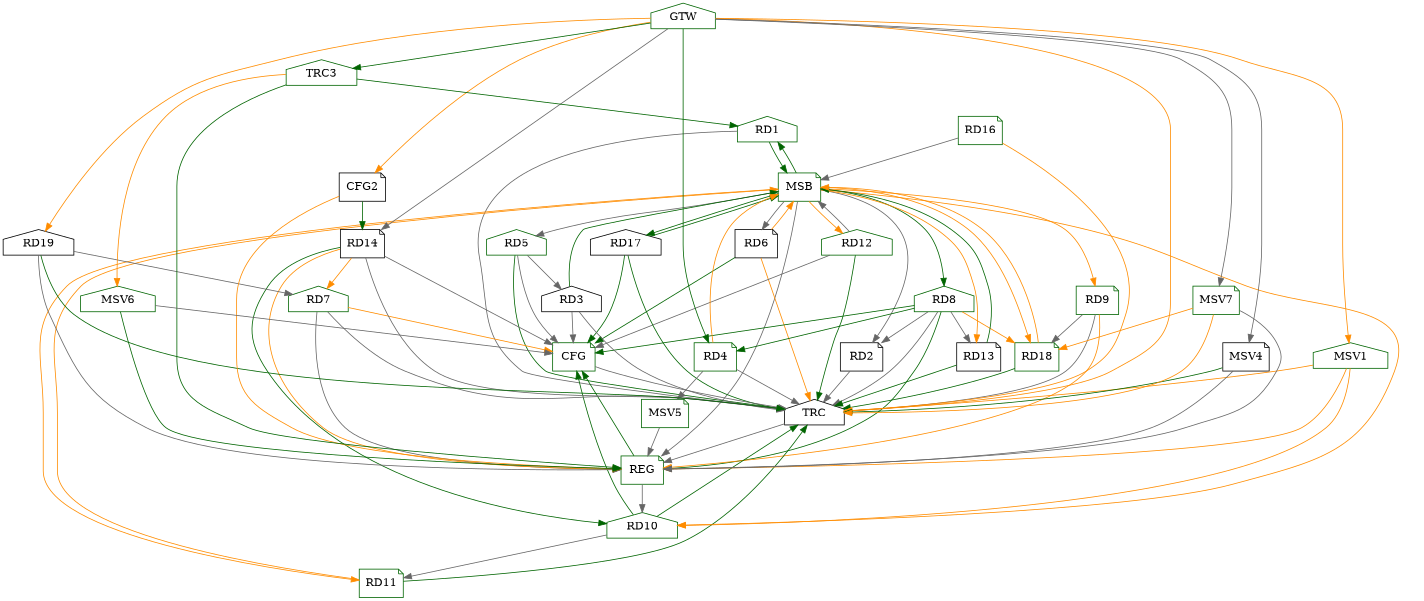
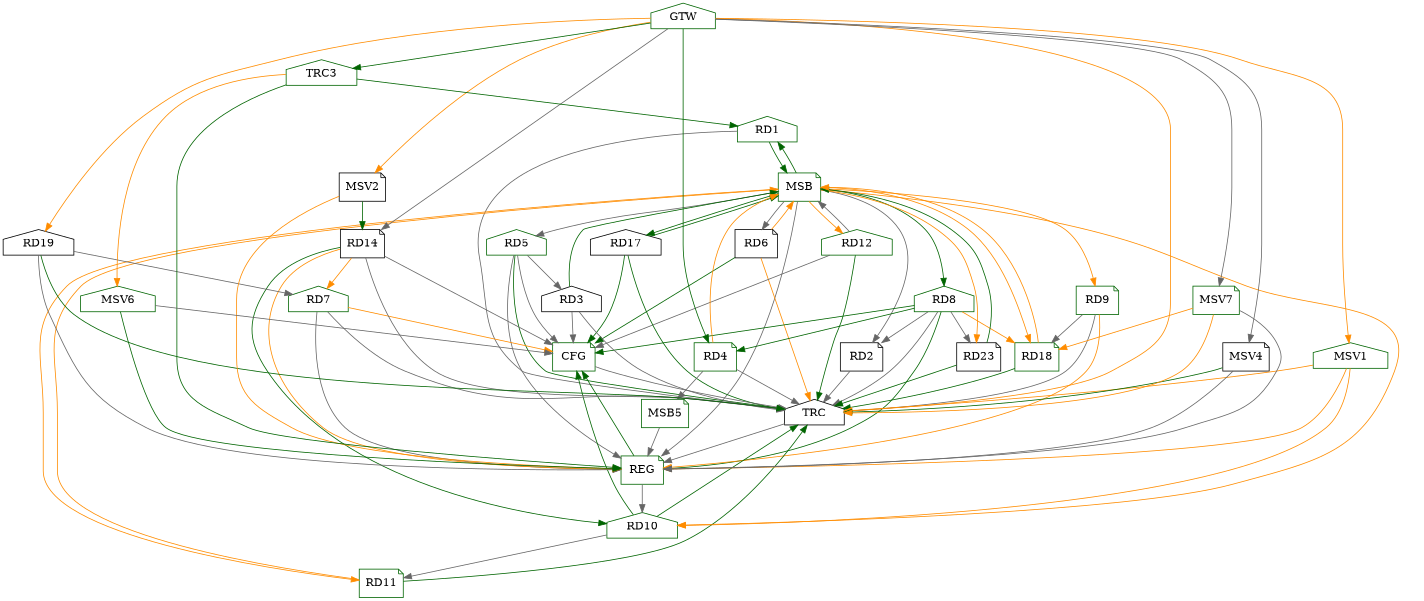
node "RD16": removed
node "CFG2": label "CFG2" -> "MSV2"
node "RD13": label "RD13" -> "RD23"
edge "RD5" -> "REG": added
node "MSV5": label "MSV5" -> "MSB5"
